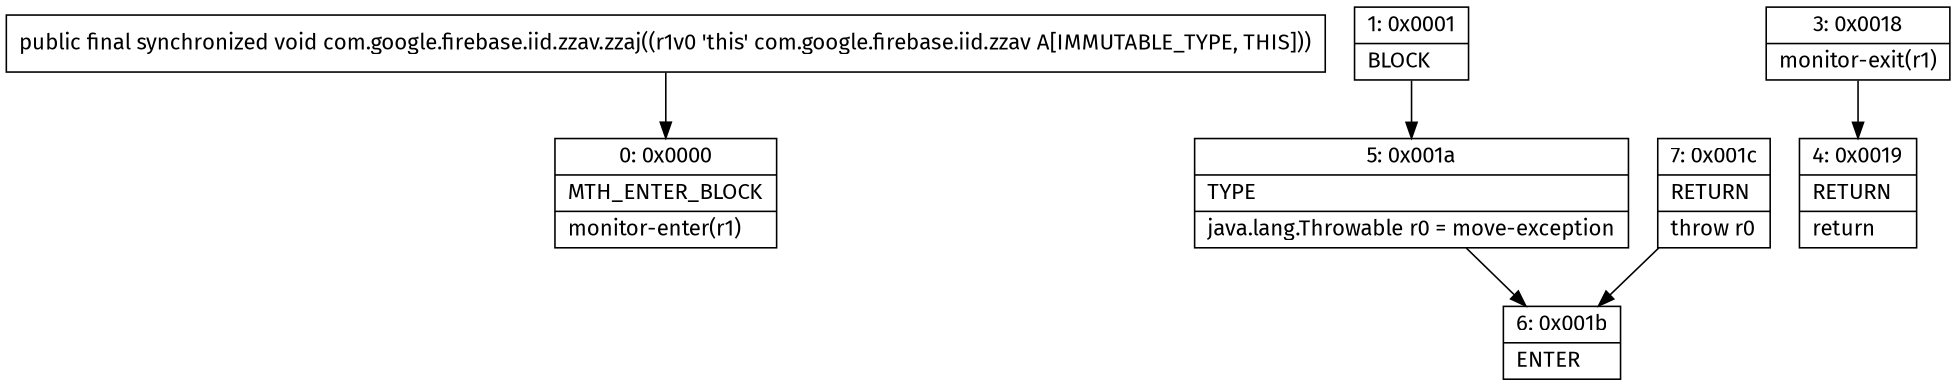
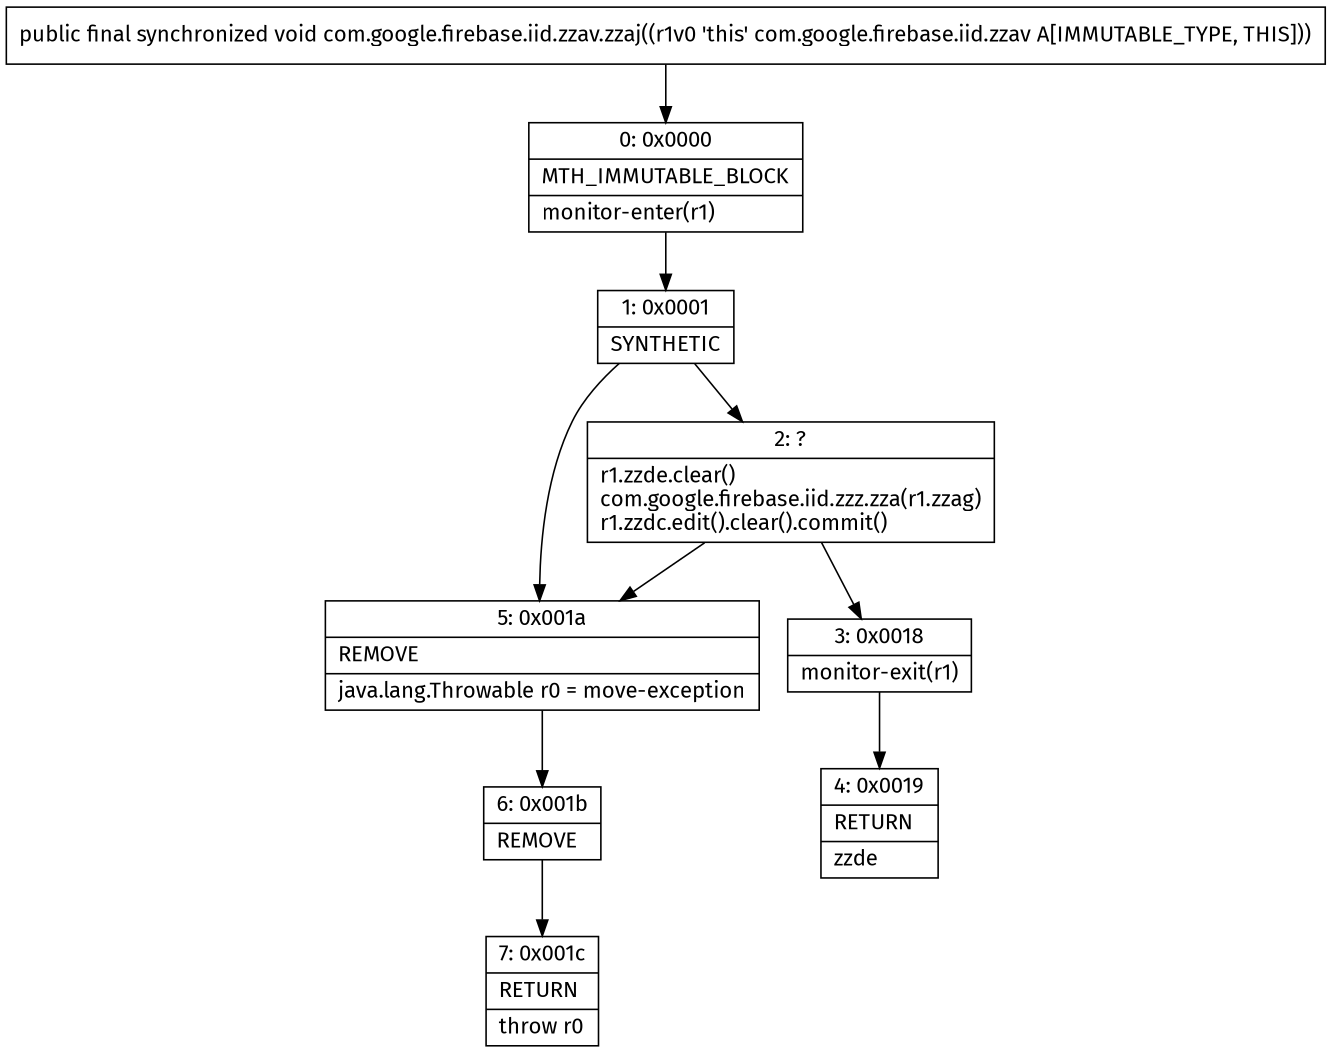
node "1: 0x0001": text "BLOCK" -> "SYNTHETIC"
node "0: 0x0000": text "MTH_ENTER_BLOCK" -> "MTH_IMMUTABLE_BLOCK"
node "5: 0x001a": text "TYPE" -> "REMOVE"
node "4: 0x0019": text "return" -> "zzde"
edge "0: 0x0000" -> "1: 0x0001": added
edge "7: 0x001c" -> "6: 0x001b": reversed
node "6: 0x001b": text "ENTER" -> "REMOVE"
node "2: ?": added
